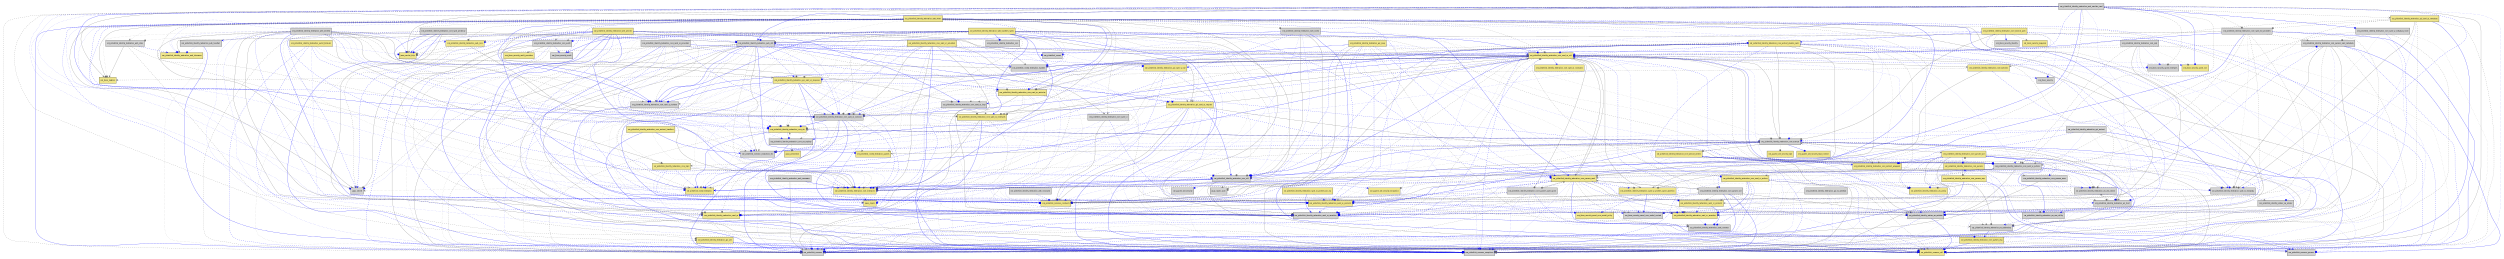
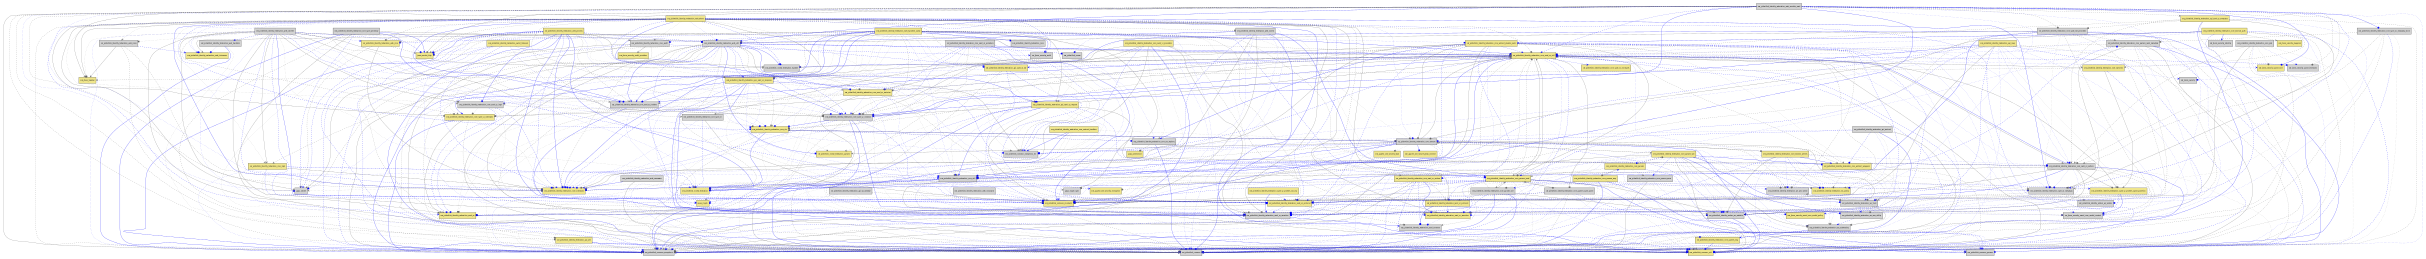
node "org_apache_xml_security": removed
